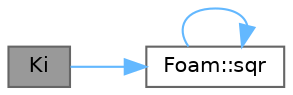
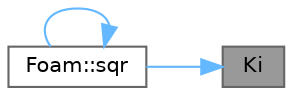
edge "Ki" -> "Foam::sqr": reversed
